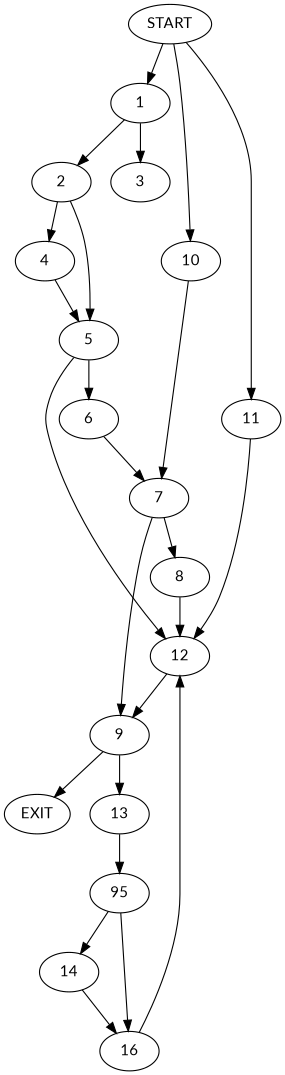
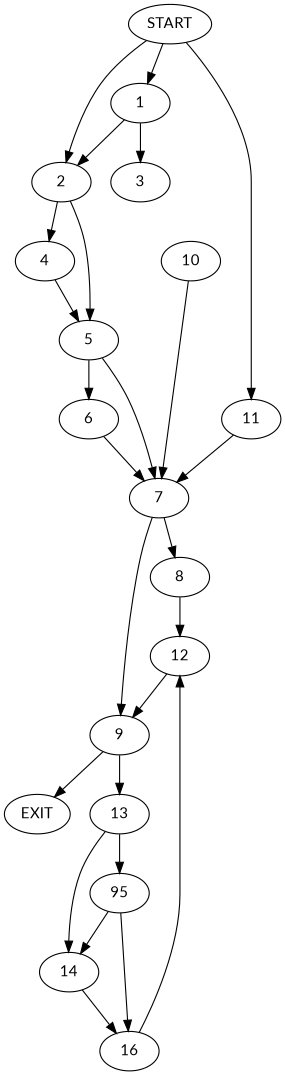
edge "START" -> "10": now "START" -> "2"
edge "5" -> "12": now "5" -> "7"
edge "11" -> "12": now "11" -> "7"
edge "13" -> "14": added
